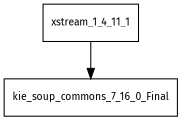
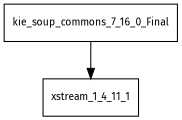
edge "xstream_1_4_11_1" -> "kie_soup_commons_7_16_0_Final": reversed
